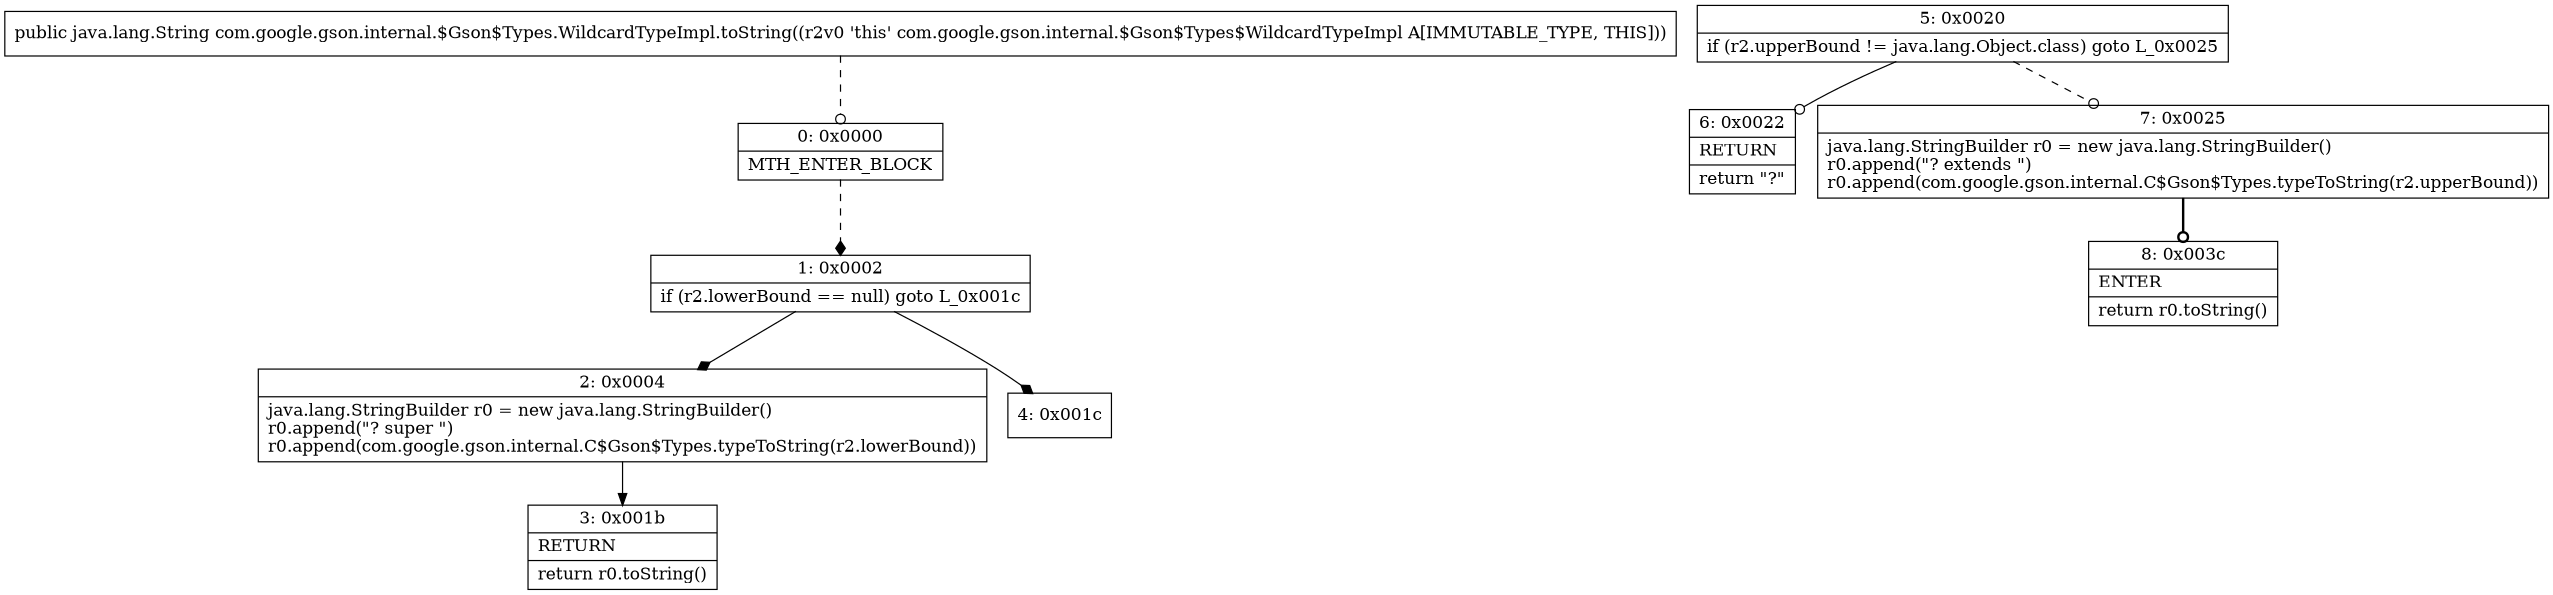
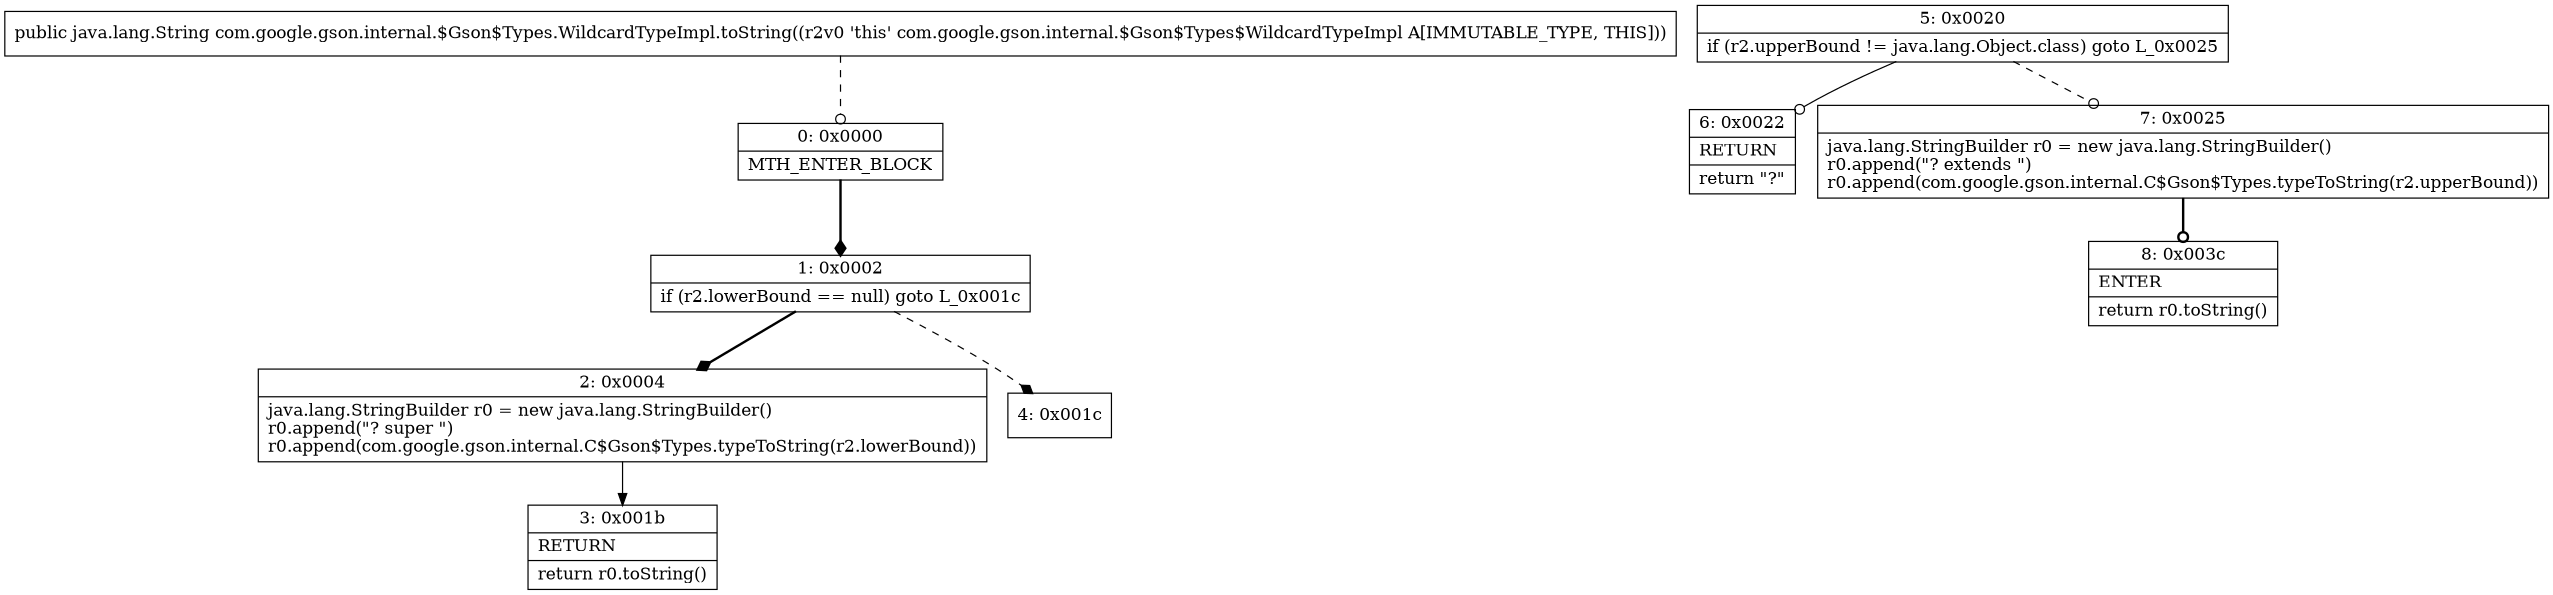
edge "0: 0x0000" -> "1: 0x0002": style dashed -> bold
edge "1: 0x0002" -> "2: 0x0004": style solid -> bold
edge "1: 0x0002" -> "4: 0x001c": style solid -> dashed
